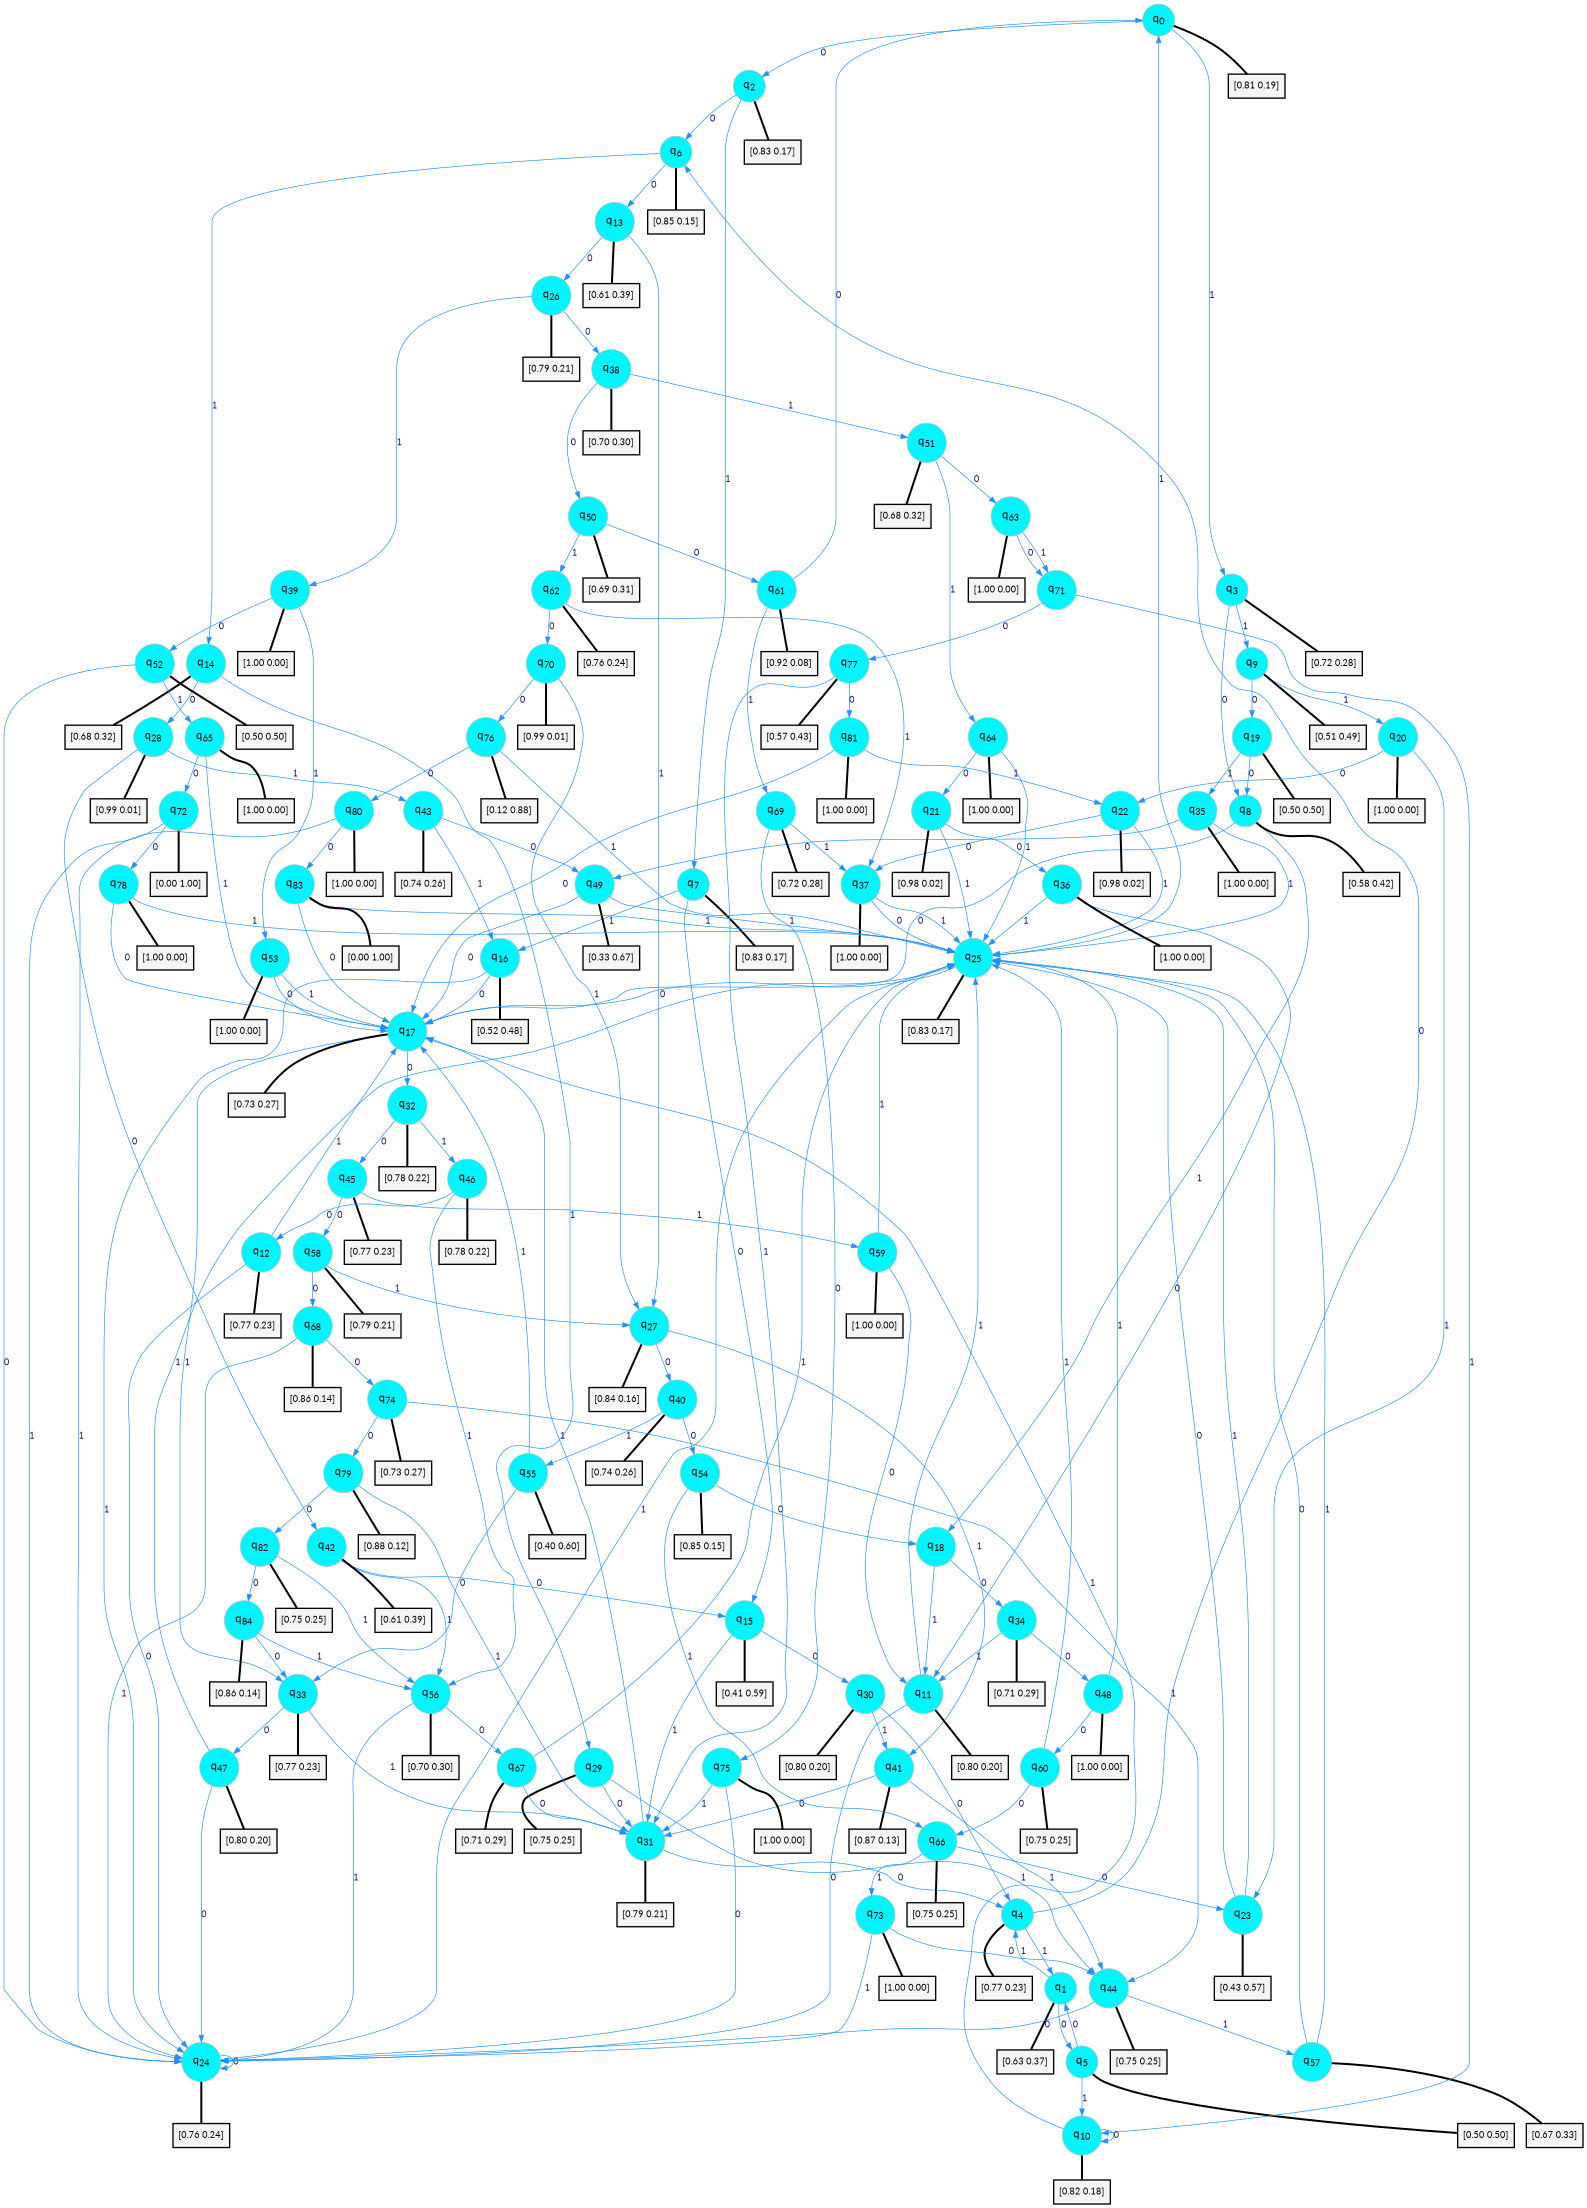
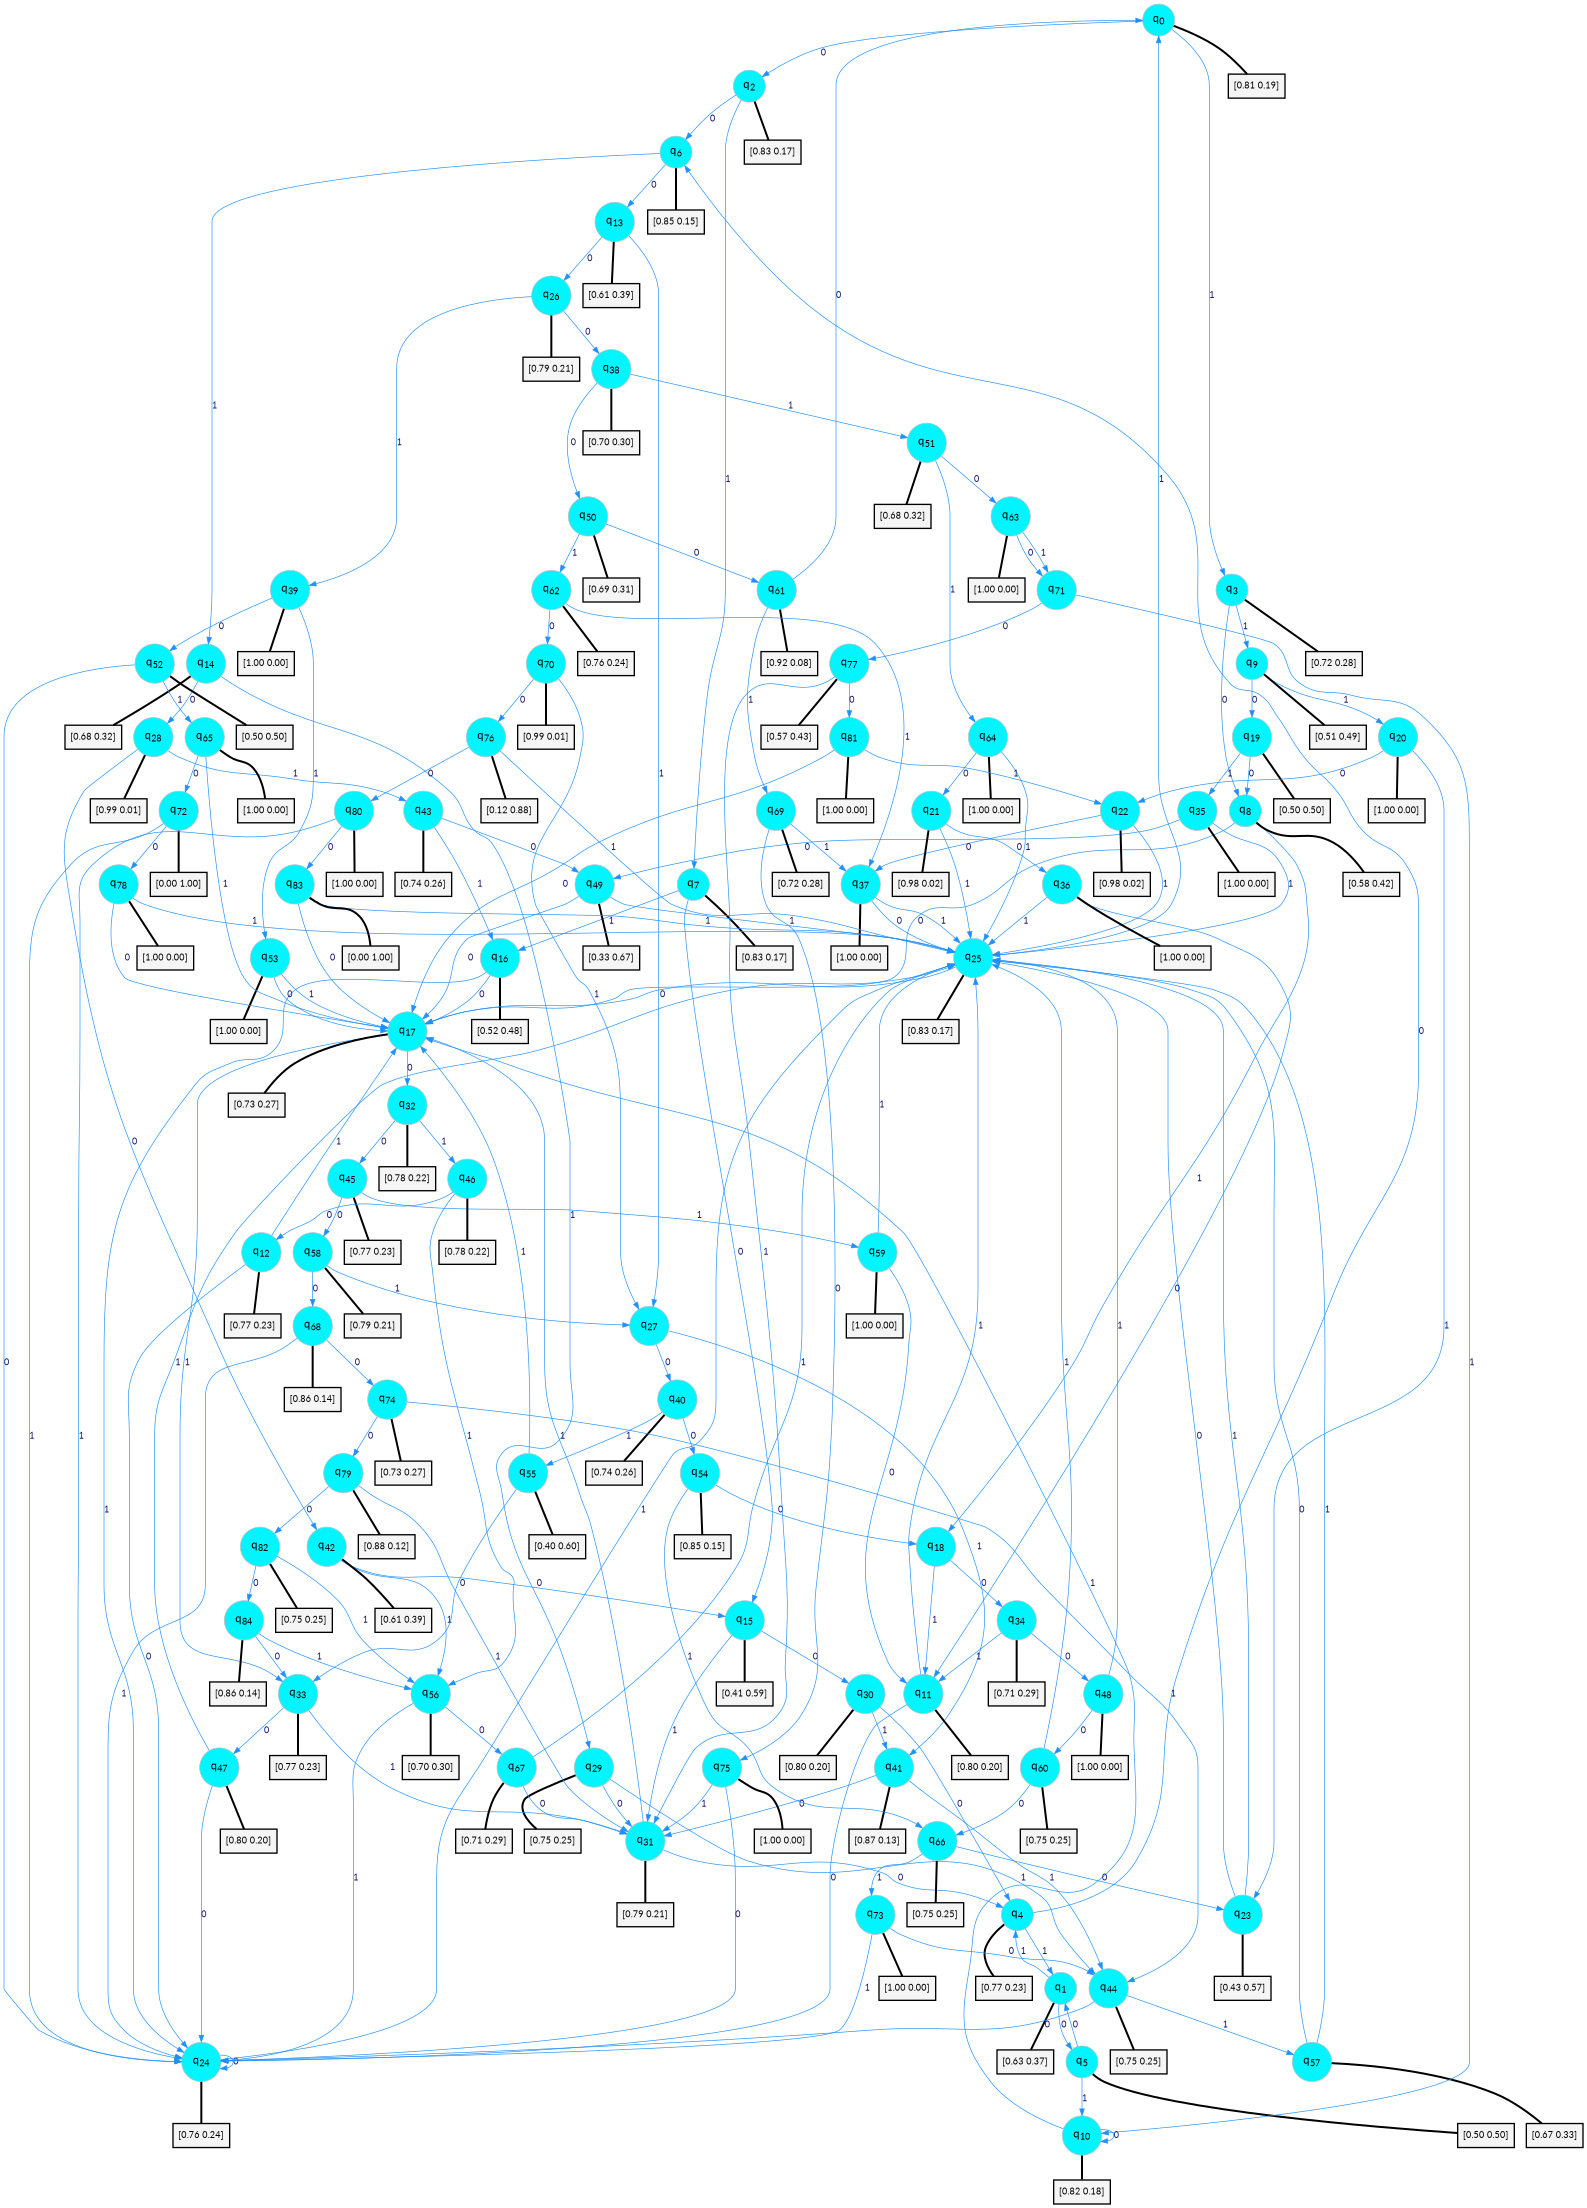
node "[0.84 0.16]": removed
